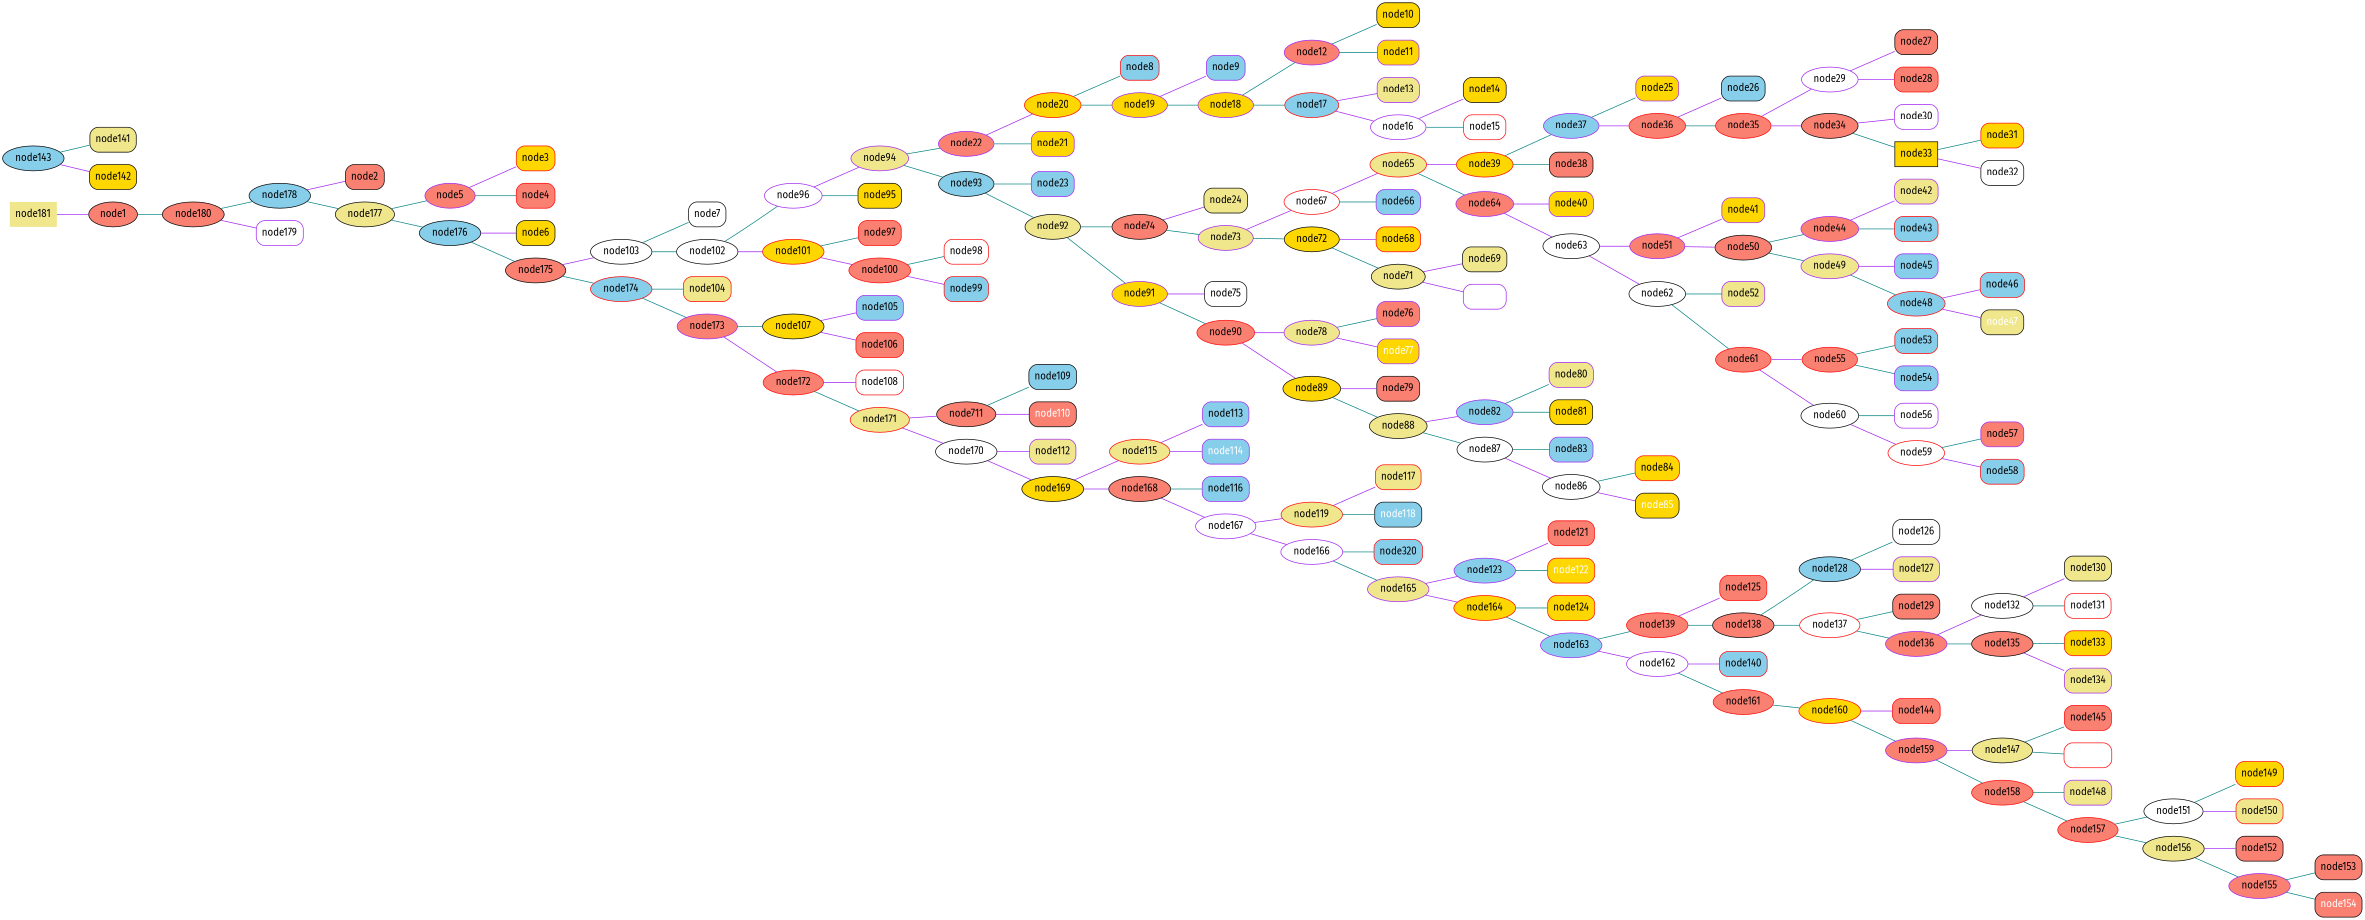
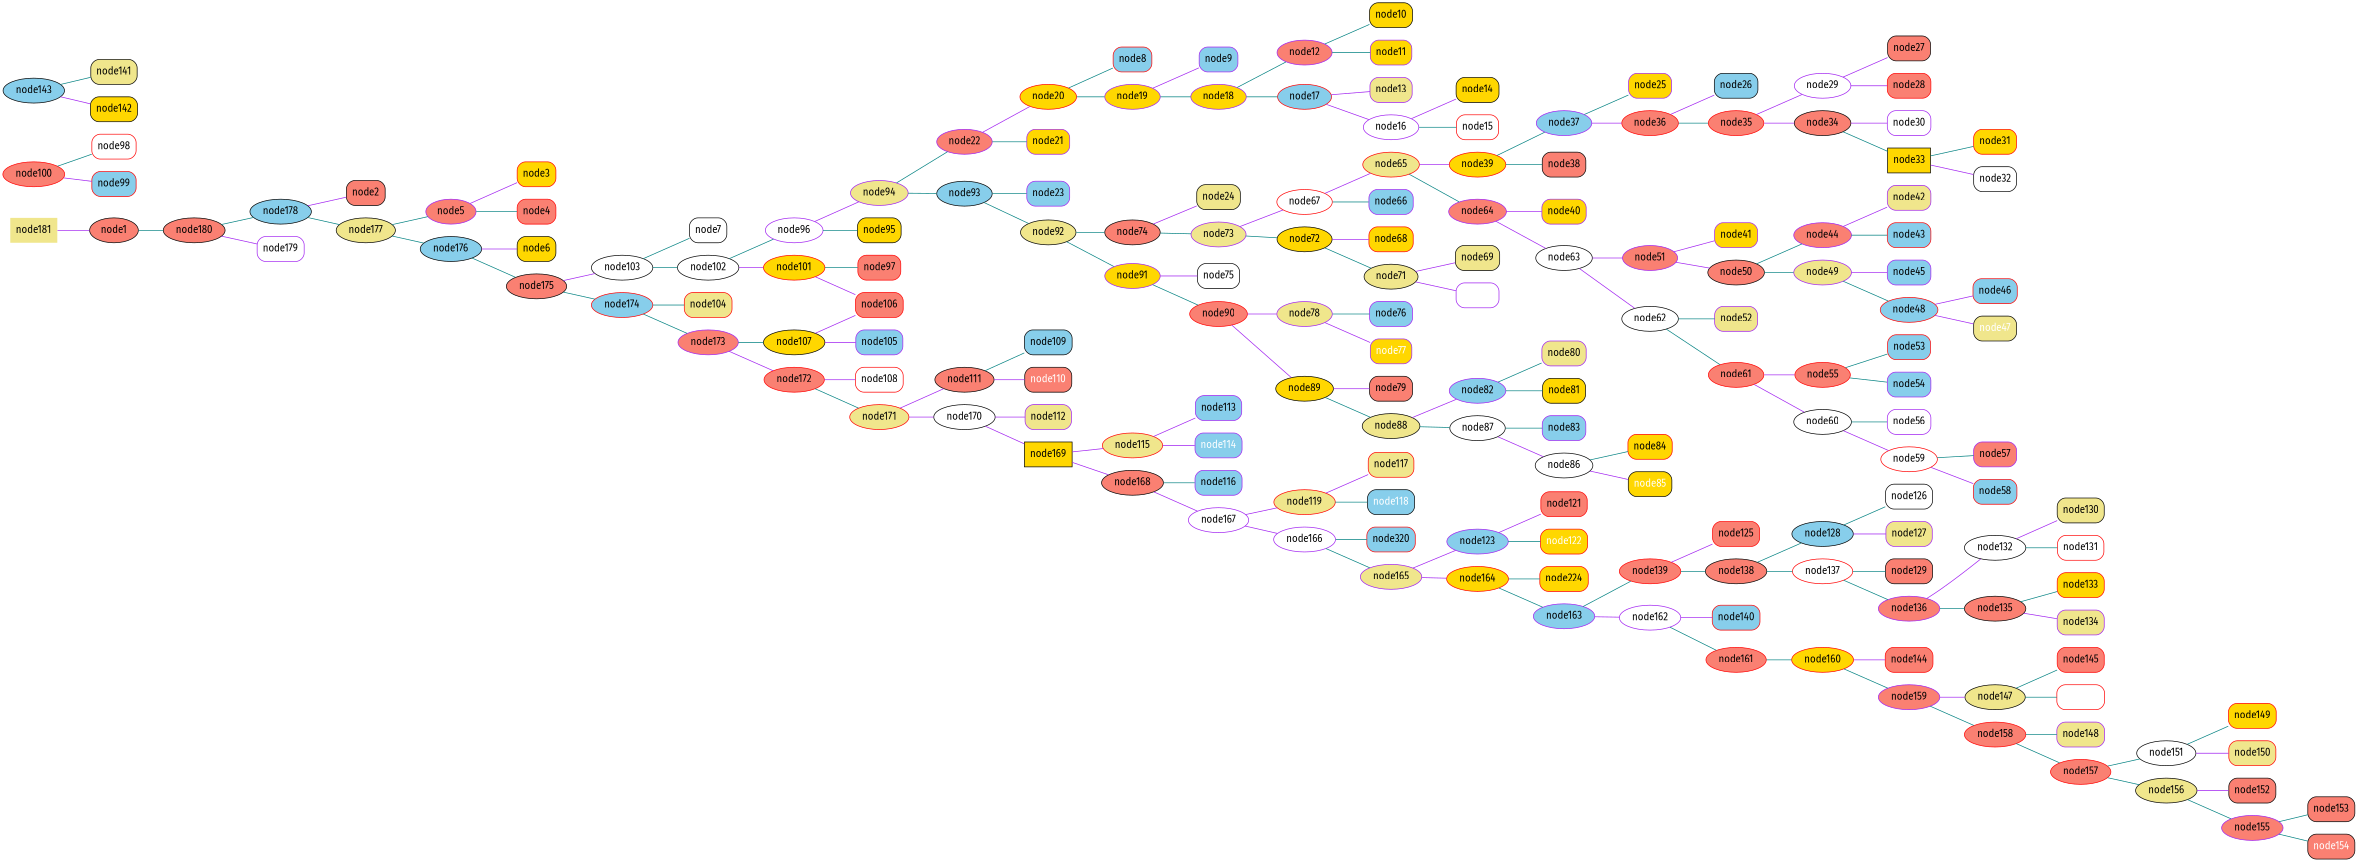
edge "node101" -- "node100": now "node101" -- "node106"
node "node76": fillcolor salmon -> skyblue
node "node711": label "node711" -> "node111"
node "node169": shape ellipse -> box
node "node124": label "node124" -> "node224"
